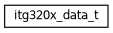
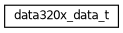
node "itg320x_data_t": label "itg320x_data_t" -> "data320x_data_t"
